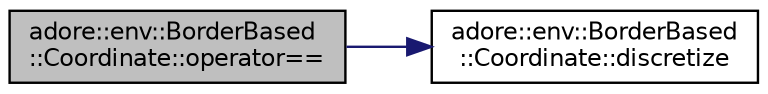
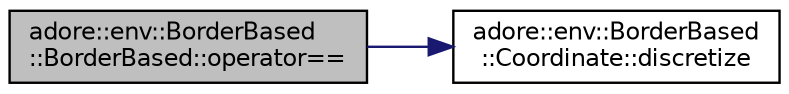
node "adore::env::BorderBased ::Coordinate::operator==": label "adore::env::BorderBased ::Coordinate::operator==" -> "adore::env::BorderBased ::BorderBased::operator=="
